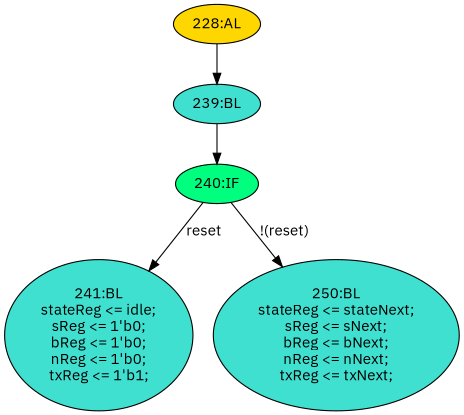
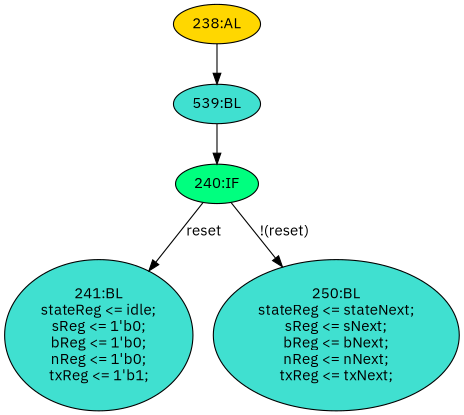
node "228:AL": label "228:AL" -> "238:AL"
node "239:BL": label "239:BL" -> "539:BL"
